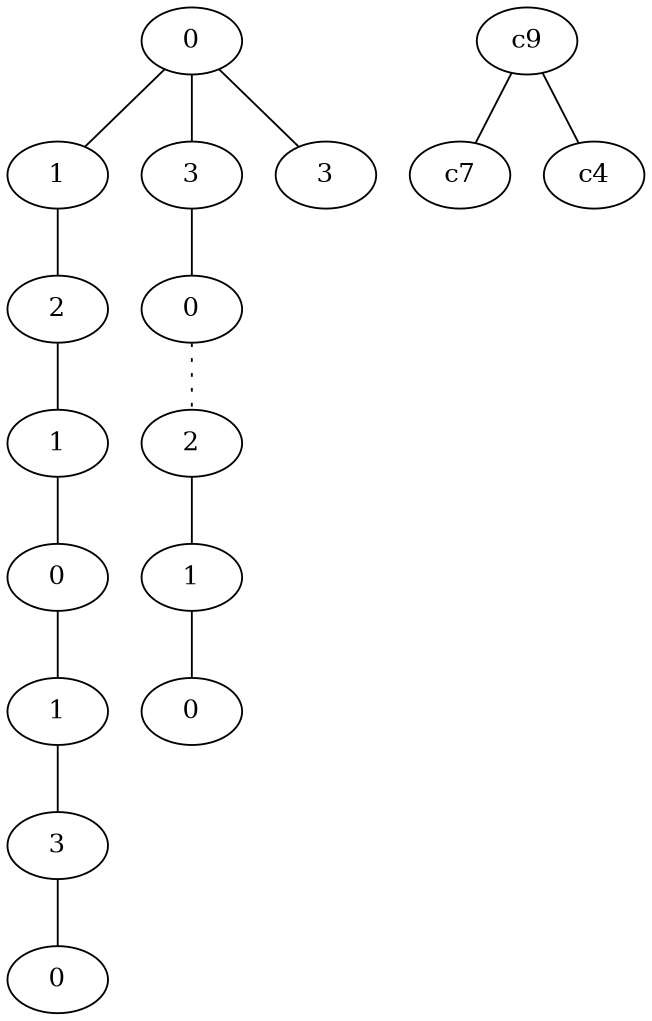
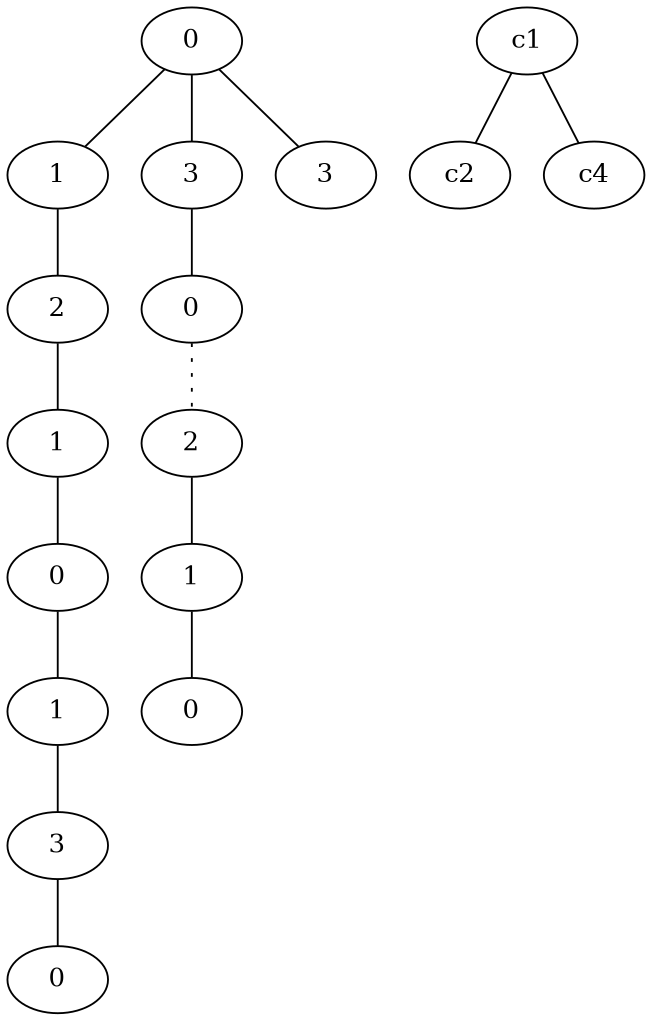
node "c9": label "c9" -> "c1"
node "c7": label "c7" -> "c2"
